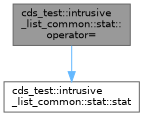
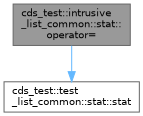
node "cds_test::intrusive _list_common::stat::stat": label "cds_test::intrusive _list_common::stat::stat" -> "cds_test::test _list_common::stat::stat"
